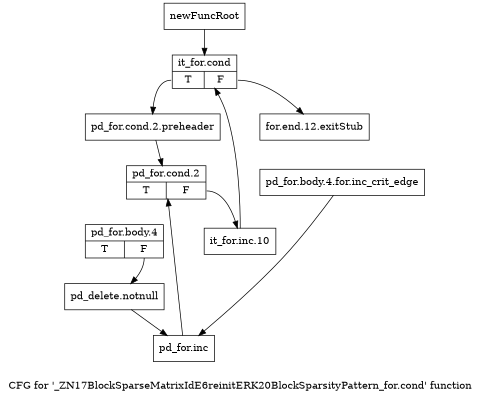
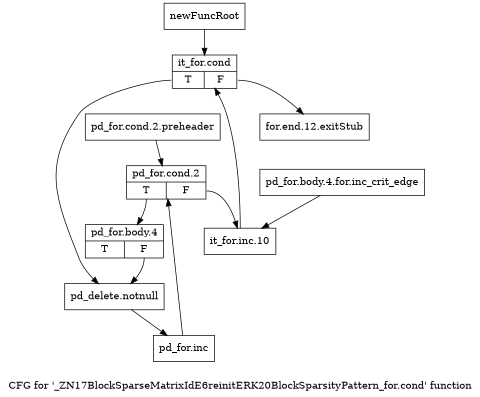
edge "it_for.cond" -> "pd_for.cond.2.preheader": now "it_for.cond" -> "pd_delete.notnull"
edge "pd_for.cond.2" -> "pd_for.body.4": added
edge "pd_for.body.4.for.inc_crit_edge" -> "pd_for.inc": now "pd_for.body.4.for.inc_crit_edge" -> "it_for.inc.10"
